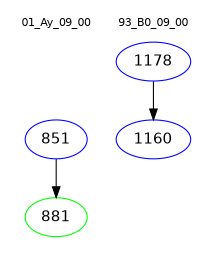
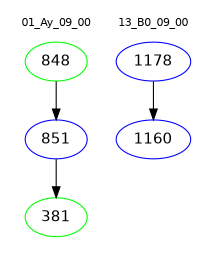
cluster "93_B0_09_00": label "93_B0_09_00" -> "13_B0_09_00"
node "848": added
node "881": label "881" -> "381"
